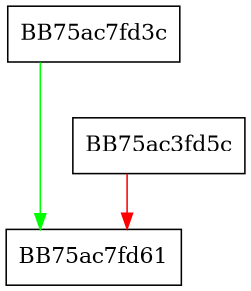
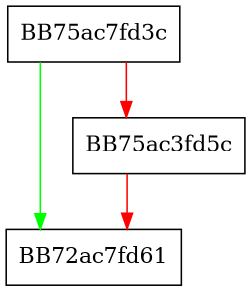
edge "BB75ac7fd3c" -> "BB75ac3fd5c": added
node "BB75ac7fd61": label "BB75ac7fd61" -> "BB72ac7fd61"
